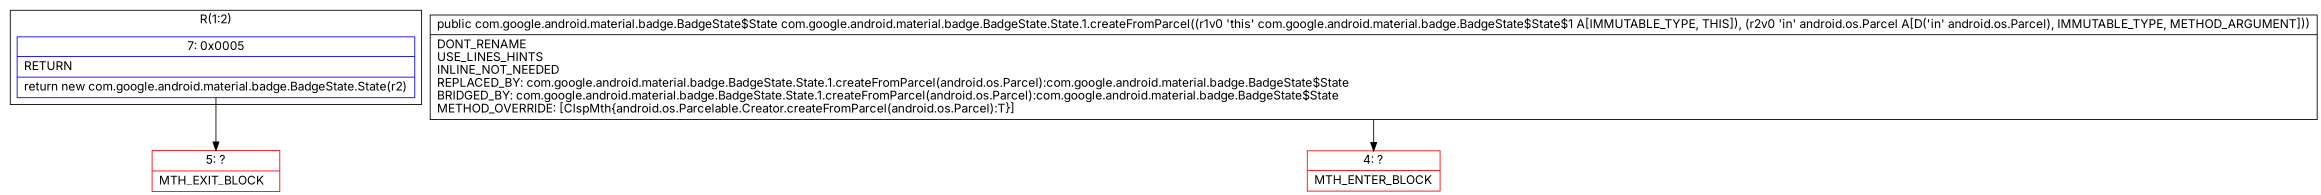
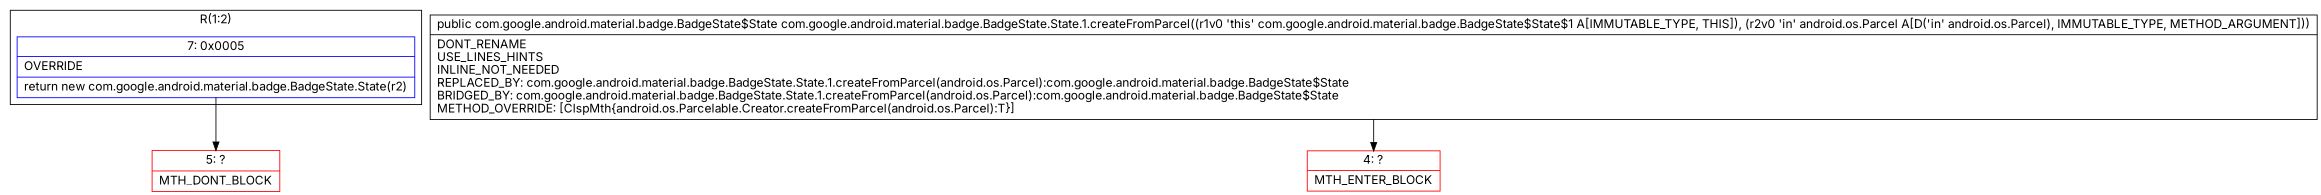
node "7: 0x0005": text "RETURN" -> "OVERRIDE"
node "5: ?": text "MTH_EXIT_BLOCK" -> "MTH_DONT_BLOCK"
